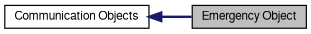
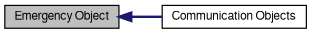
edge "Emergency Object" -> "Communication Objects": reversed
